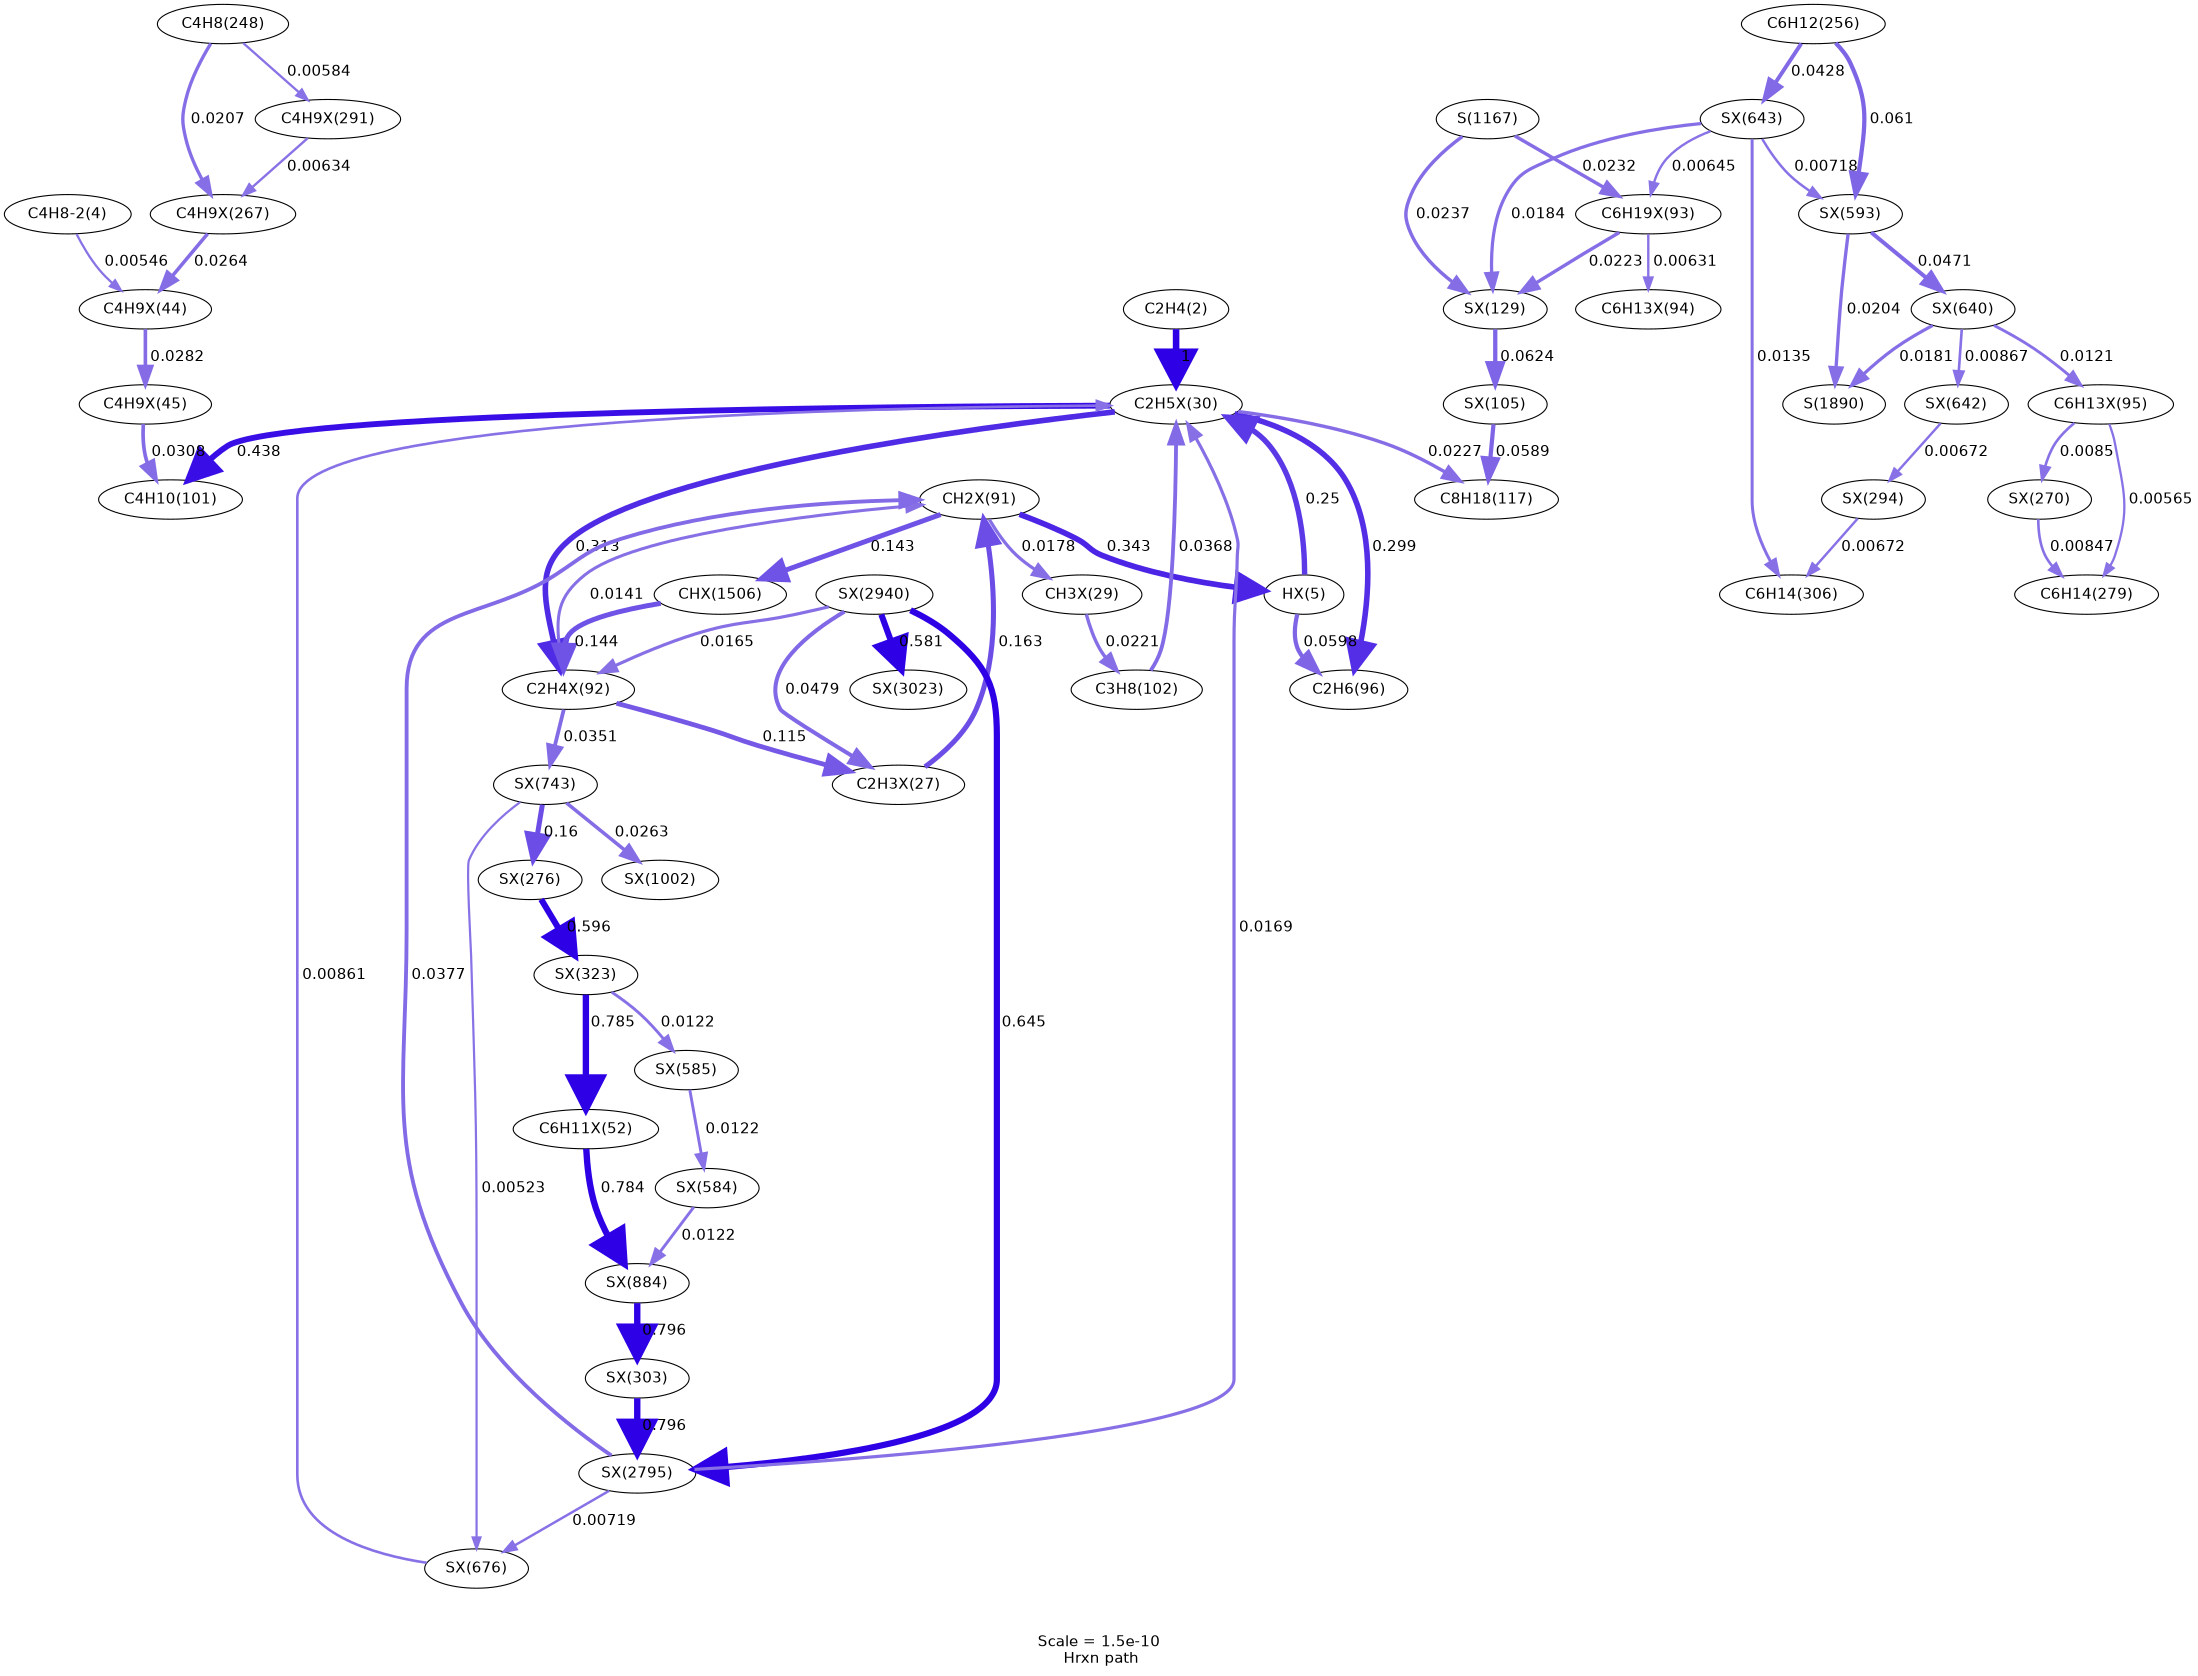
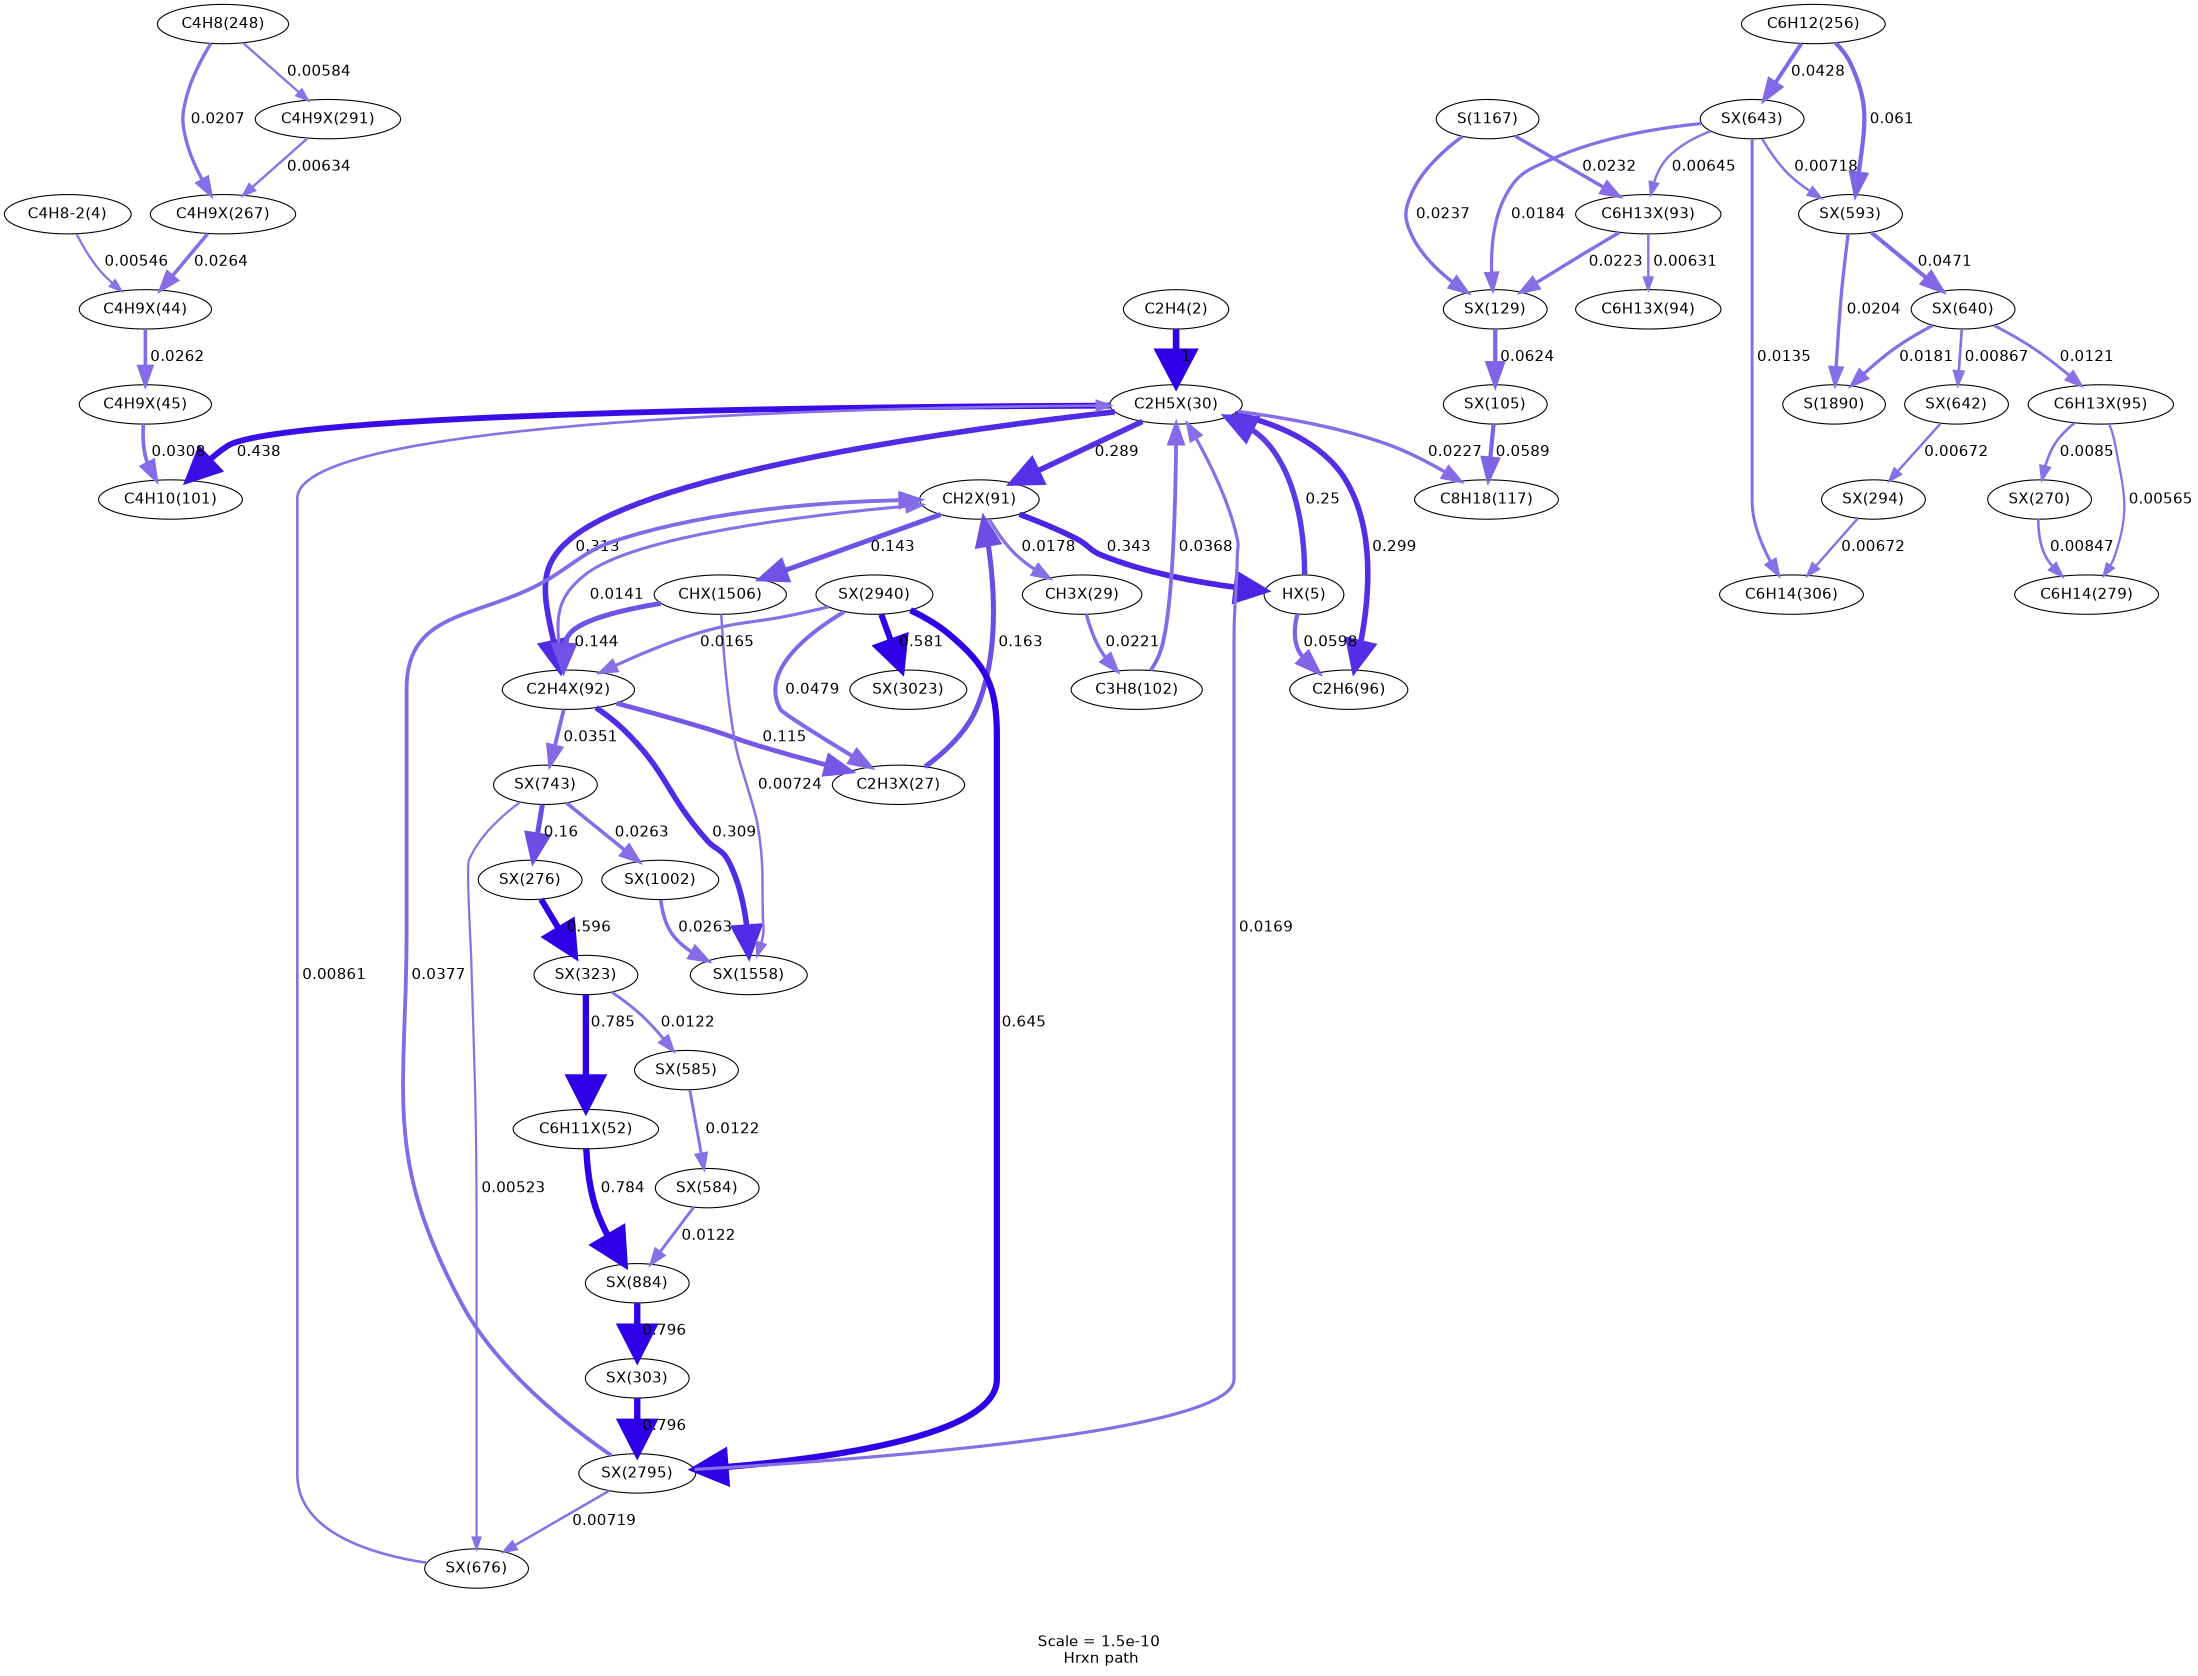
node "C6H19X(93)": label "C6H19X(93)" -> "C6H13X(93)"
edge "C4H9X(44)" -> "C4H9X(45)": label " 0.0282" -> " 0.0262"
edge "C2H5X(30)" -> "CH2X(91)": added, label "0.289"
node "SX(1558)": added
